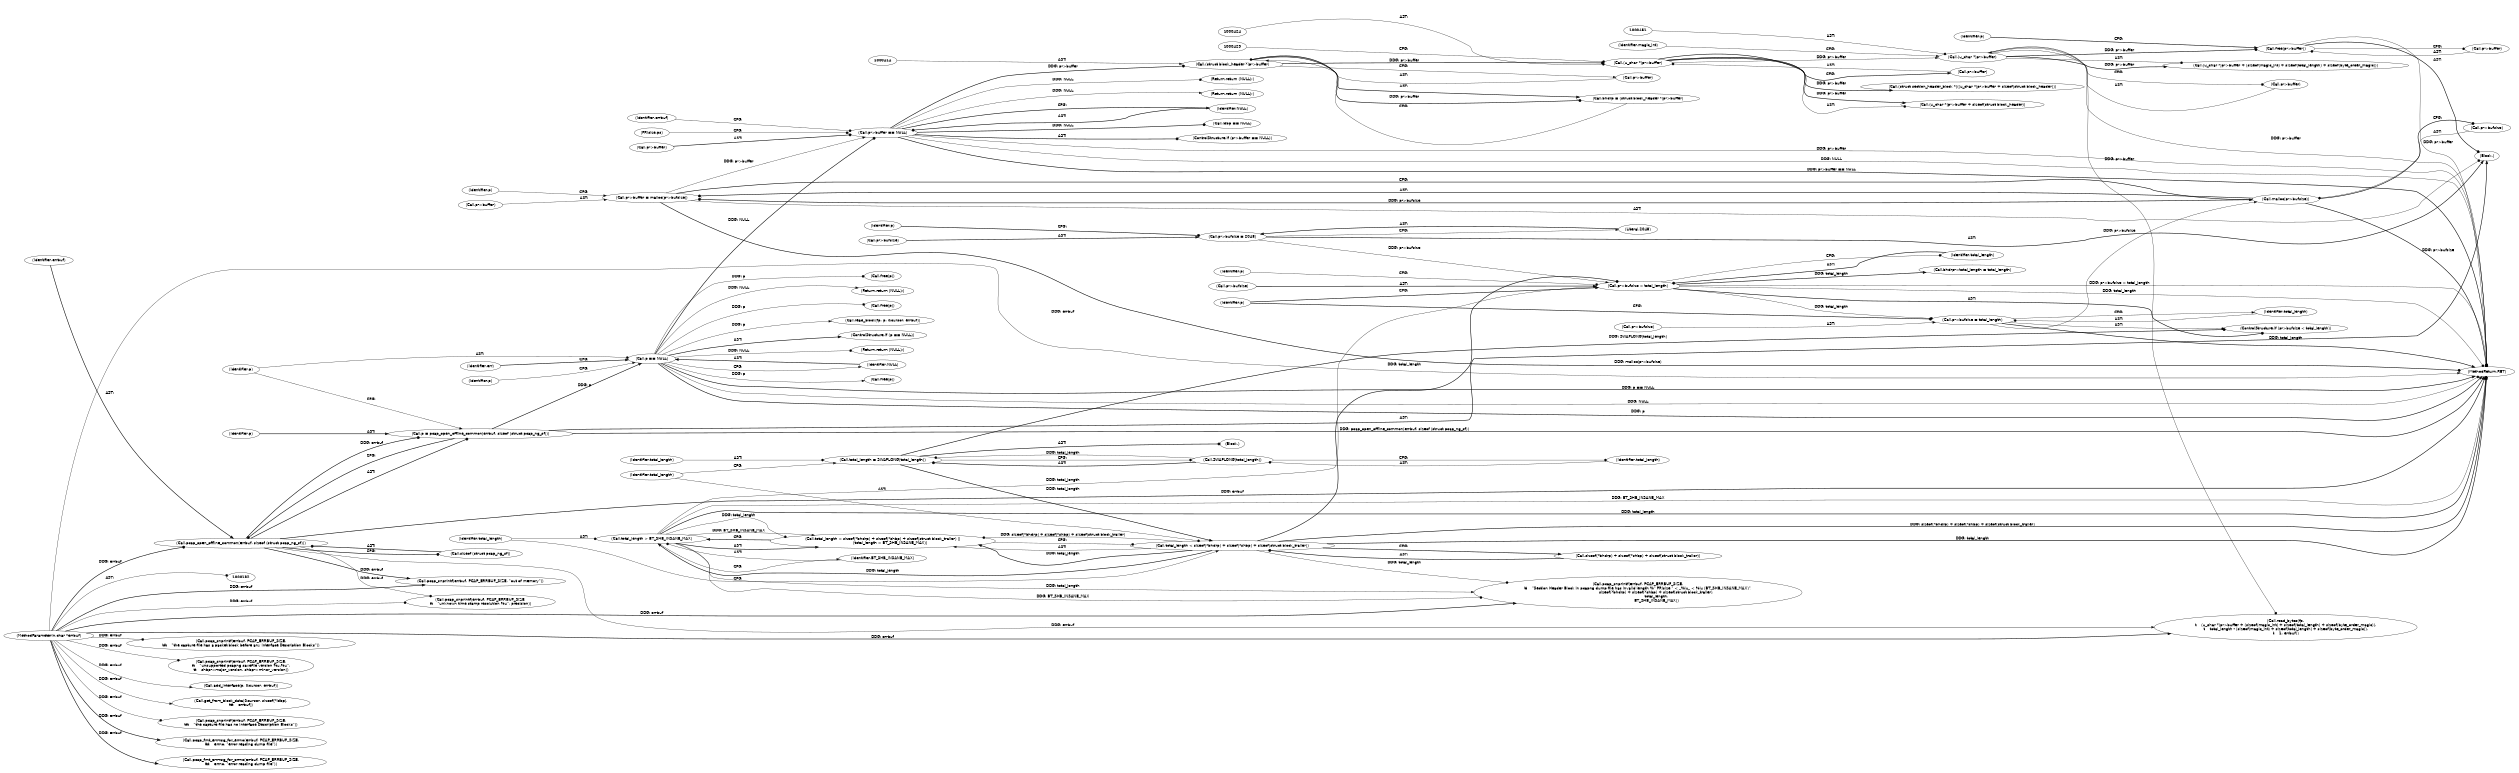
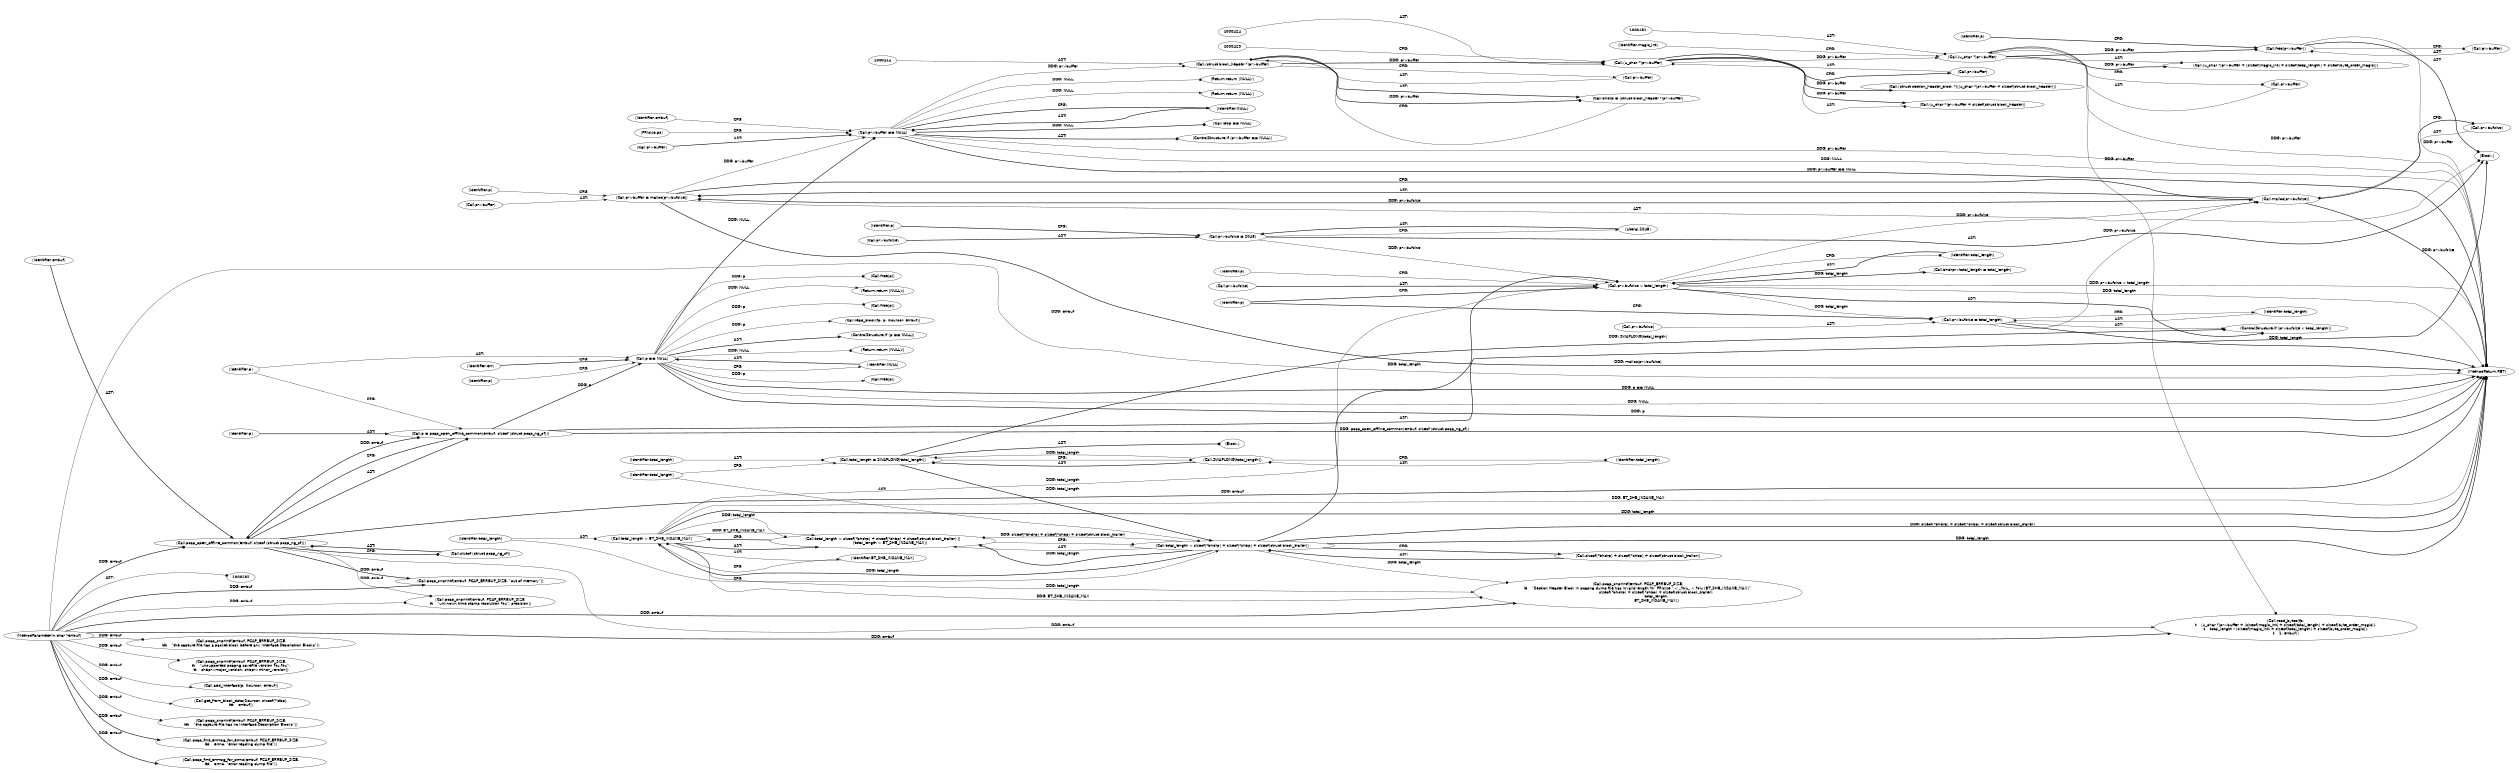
edge "(Call,p->buffer == NULL)" -> "(Call,(struct block_header *)p->buffer)": style bold -> solid
edge "(Call,p->bufsize < total_length)" -> "(Call,malloc(p->bufsize))": added, label "DDG: p->bufsize"
